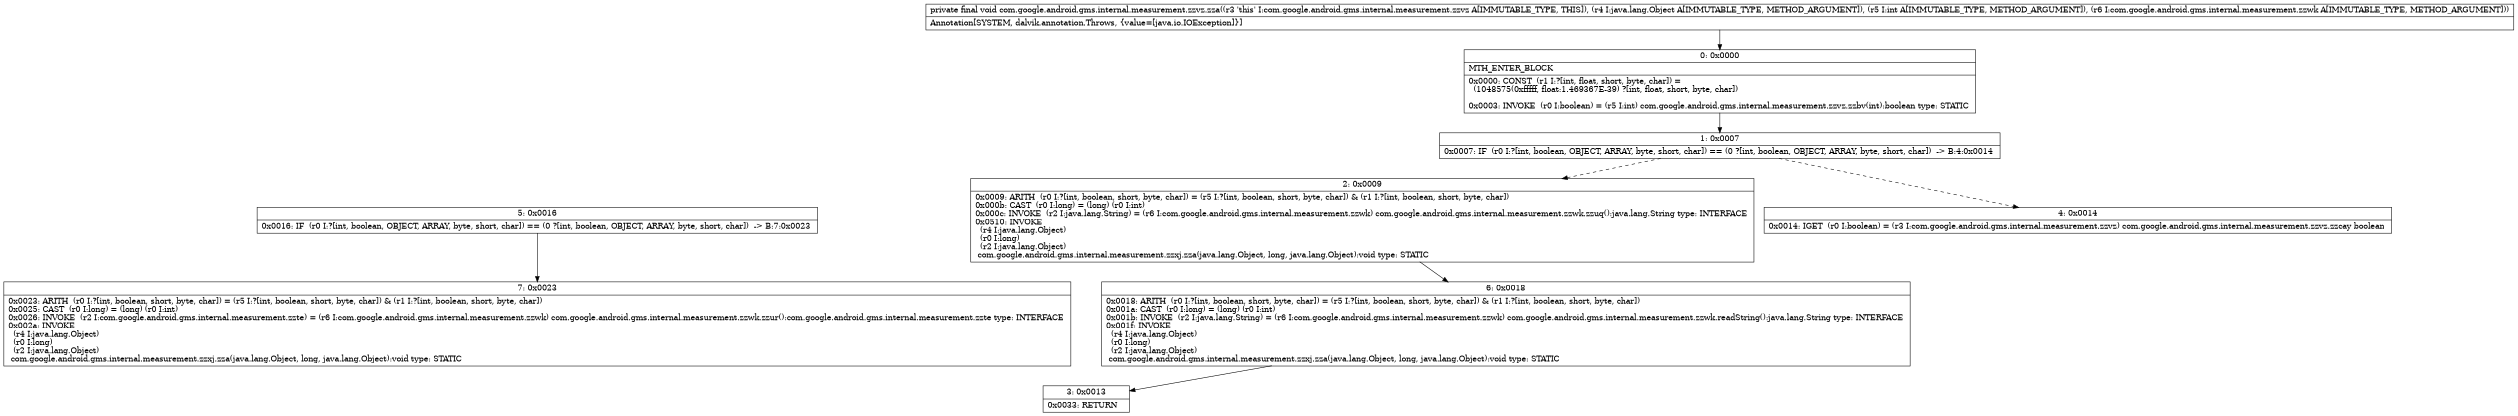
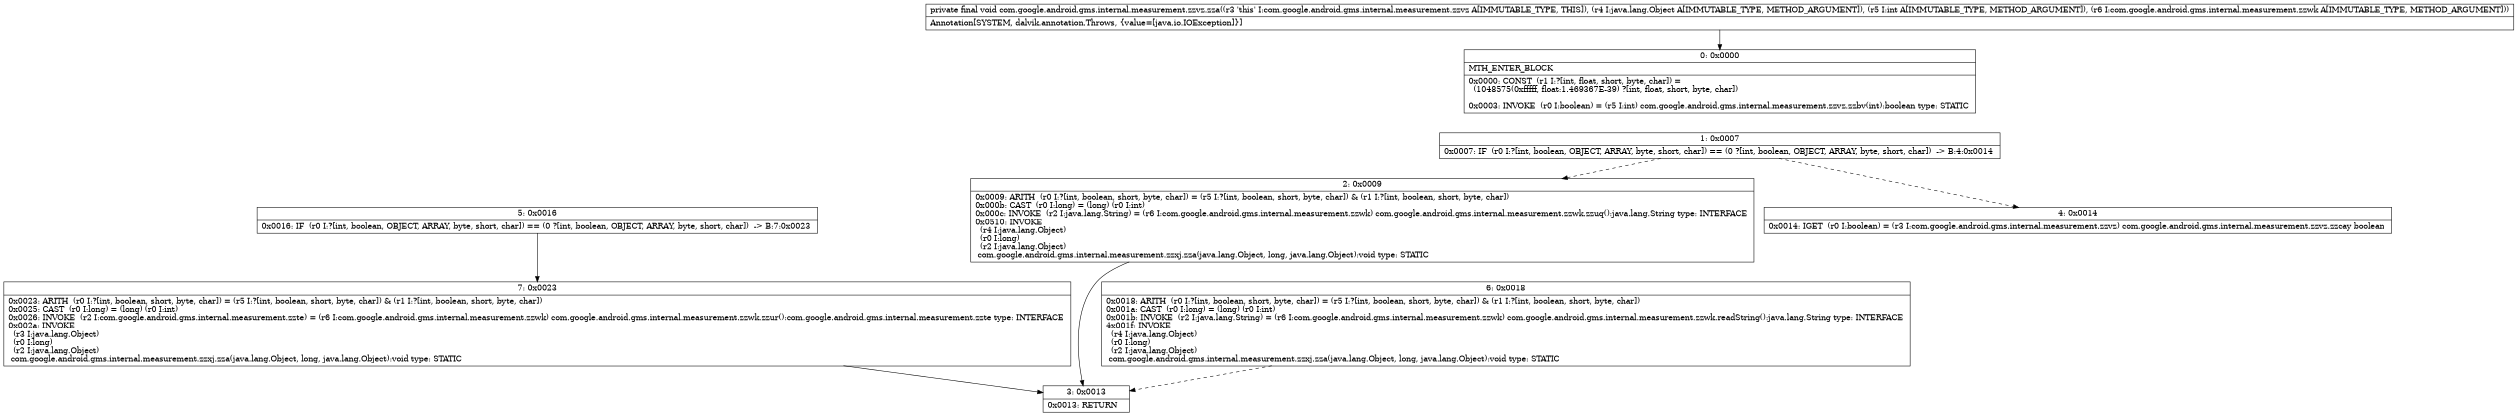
edge "0: 0x0000" -> "1: 0x0007": removed
edge "2: 0x0009" -> "6: 0x0018": now "2: 0x0009" -> "3: 0x0013"
node "6: 0x0018": text "0x001f: INVOKE" -> "4x001f: INVOKE"
node "7: 0x0023": text "(r4 I:java.lang.Object)" -> "(r3 I:java.lang.Object)"
edge "6: 0x0018" -> "3: 0x0013": style solid -> dashed
edge "7: 0x0023" -> "3: 0x0013": added
node "3: 0x0013": text "0x0033: RETURN" -> "0x0013: RETURN"
